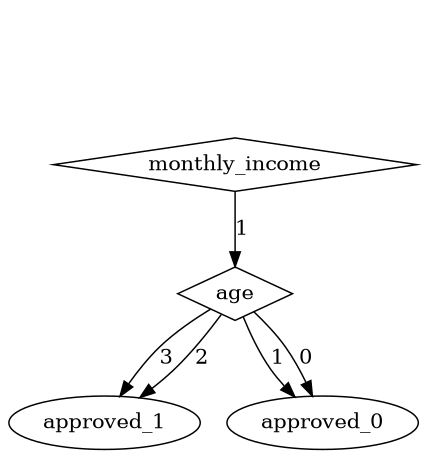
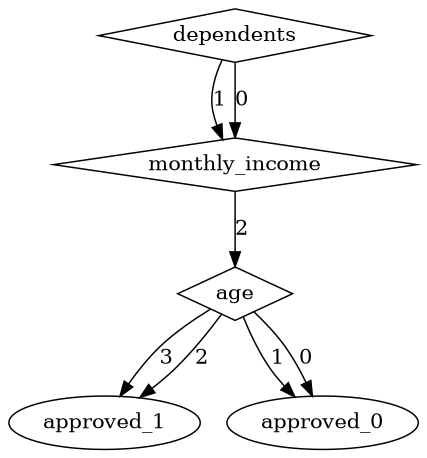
node "dependents": added
edge "monthly_income" -> "age": label "1" -> "2"
